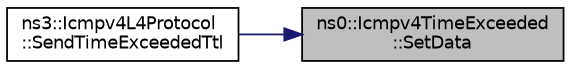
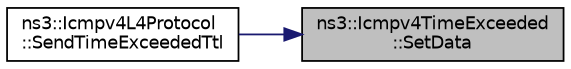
node "ns0::Icmpv4TimeExceeded ::SetData": label "ns0::Icmpv4TimeExceeded ::SetData" -> "ns3::Icmpv4TimeExceeded ::SetData"
